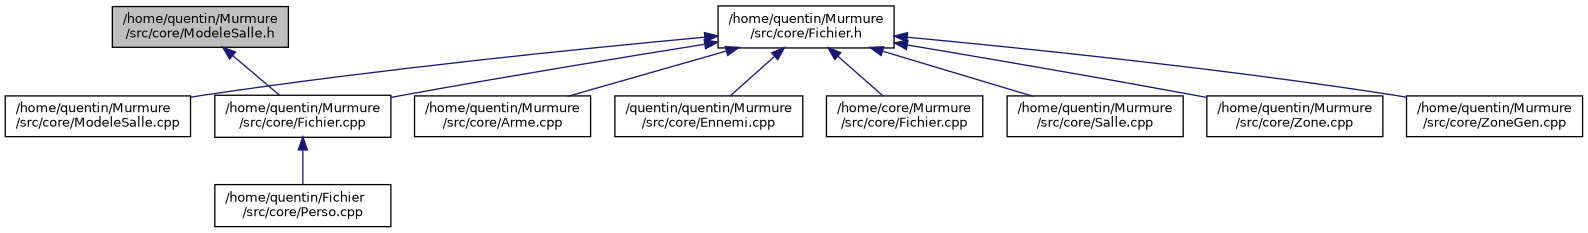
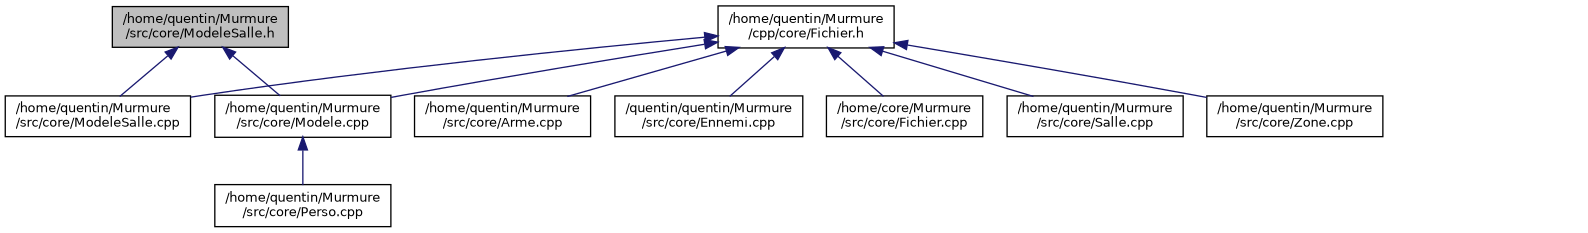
node "/home/quentin/Murmure /src/core/Fichier.h": label "/home/quentin/Murmure /src/core/Fichier.h" -> "/home/quentin/Murmure /cpp/core/Fichier.h"
edge "/home/quentin/Murmure /src/core/ModeleSalle.cpp" -> "/home/quentin/Murmure /src/core/ModeleSalle.h": added
node "/home/quentin/Murmure /src/core/Fichier.cpp": label "/home/quentin/Murmure /src/core/Fichier.cpp" -> "/home/quentin/Murmure /src/core/Modele.cpp"
node "/home/quentin/Murmure /src/core/ZoneGen.cpp": removed
node "/home/quentin/Fichier /src/core/Perso.cpp": label "/home/quentin/Fichier /src/core/Perso.cpp" -> "/home/quentin/Murmure /src/core/Perso.cpp"
